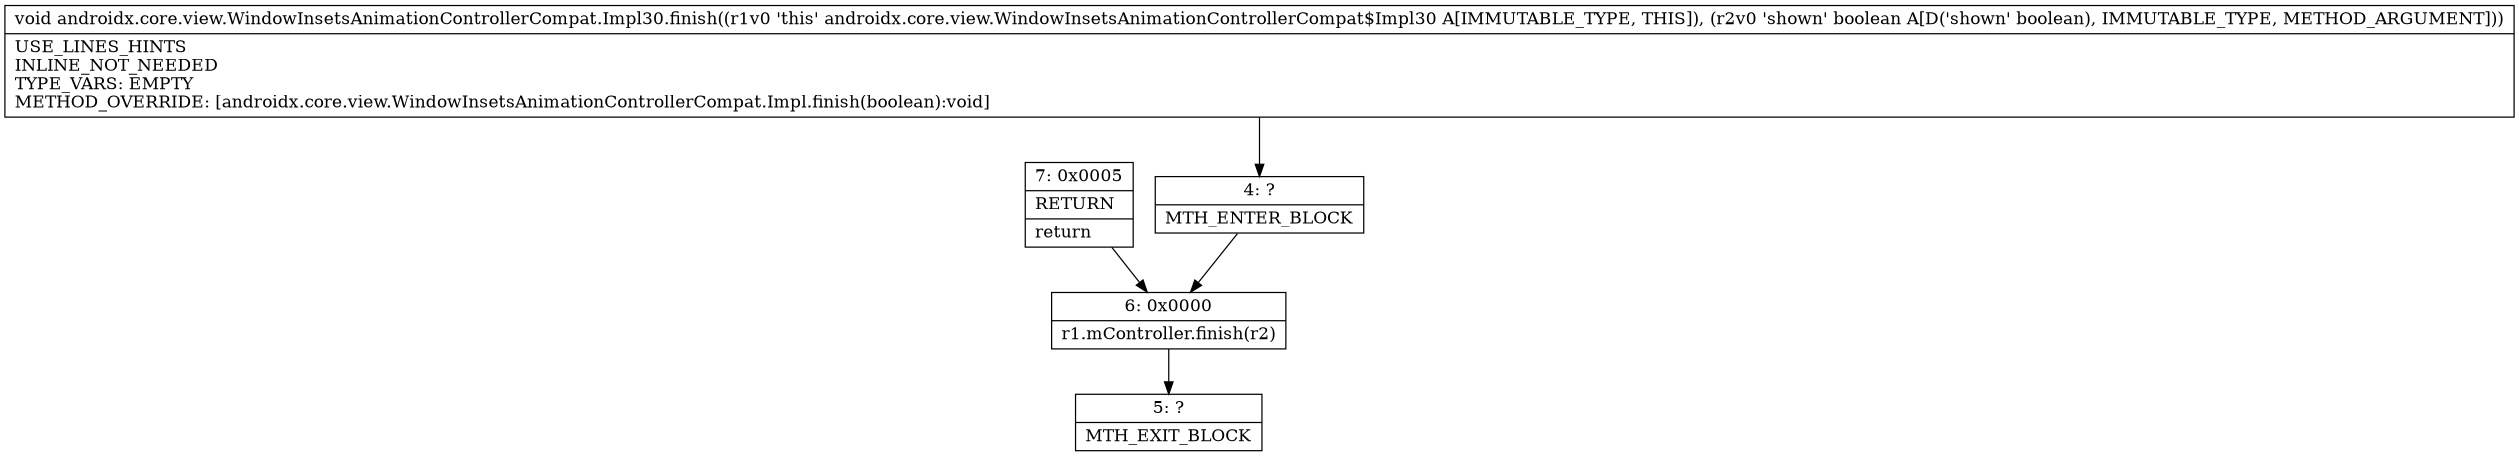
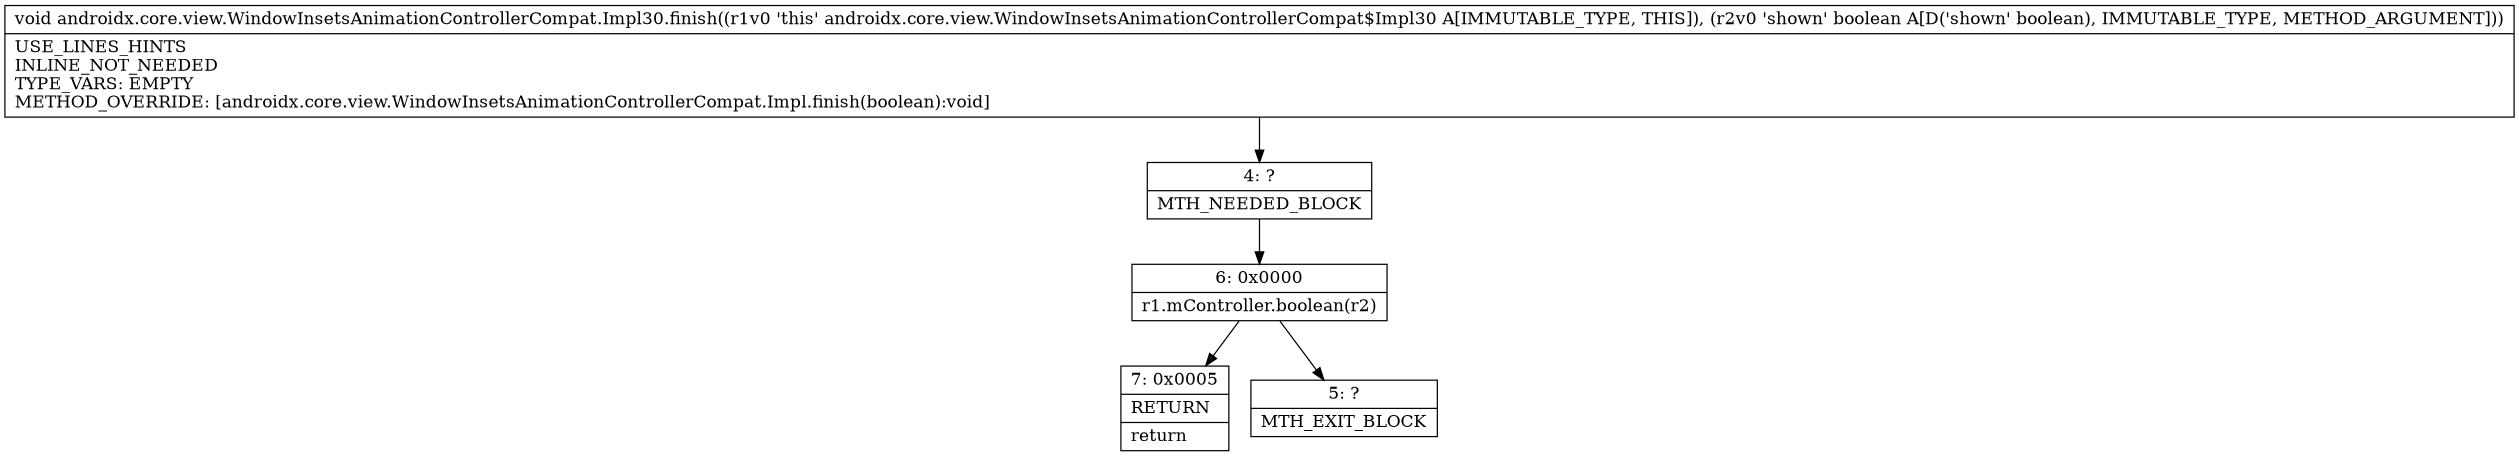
node "4: ?": text "MTH_ENTER_BLOCK" -> "MTH_NEEDED_BLOCK"
edge "7: 0x0005" -> "6: 0x0000": reversed
node "6: 0x0000": text "r1.mController.finish(r2)" -> "r1.mController.boolean(r2)"
